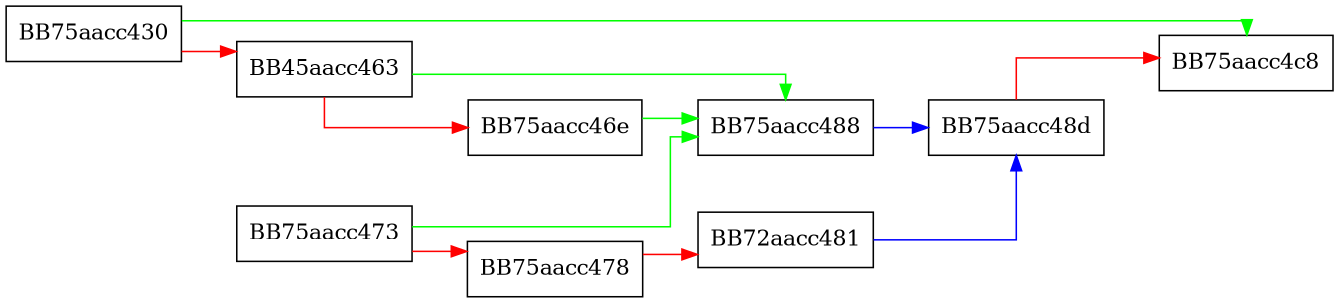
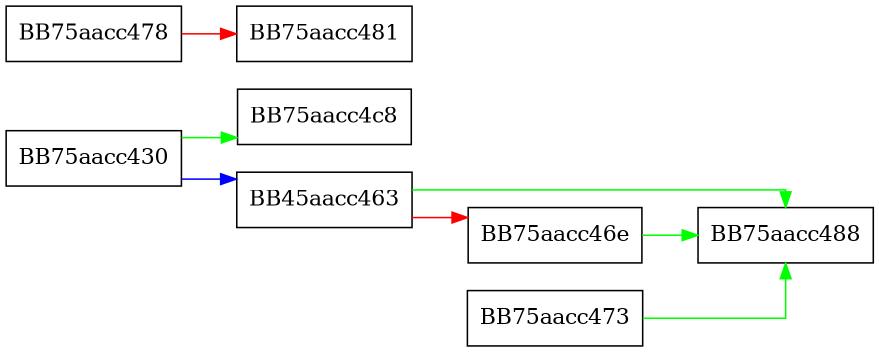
edge "BB75aacc430" -> "BB45aacc463": color red -> blue
node "BB75aacc48d": removed
node "BB72aacc481": label "BB72aacc481" -> "BB75aacc481"
edge "BB75aacc473" -> "BB75aacc478": removed
